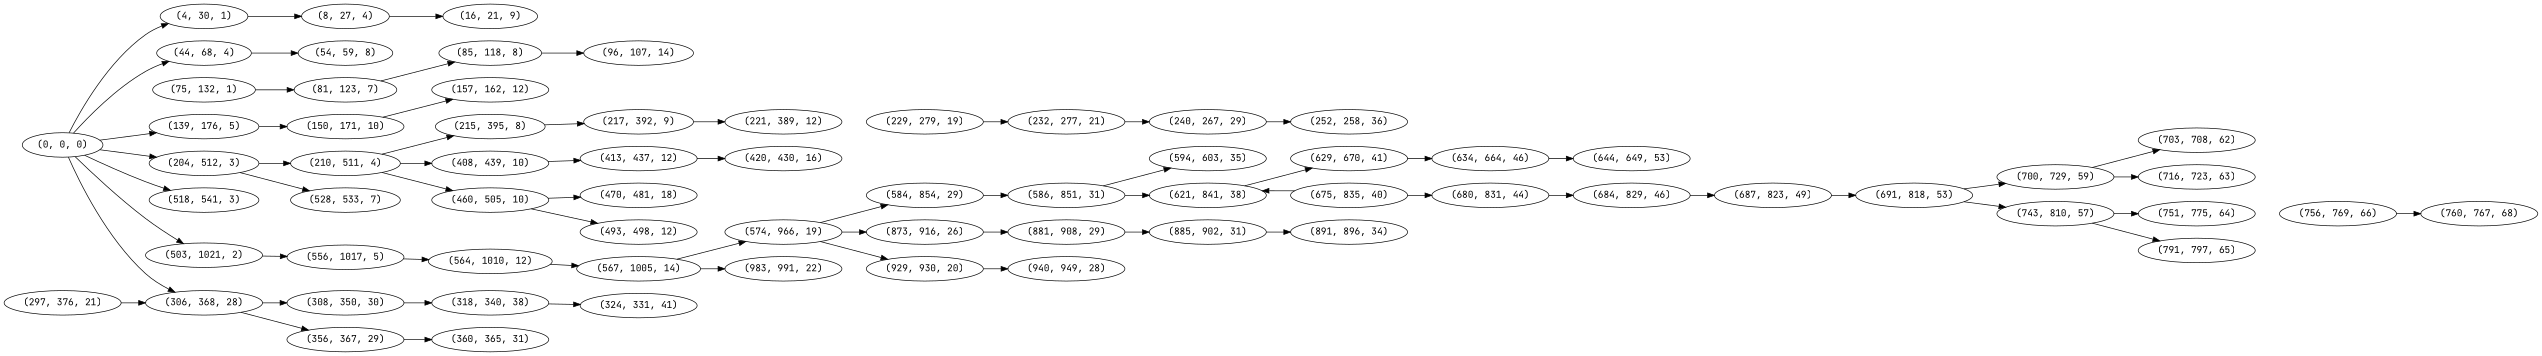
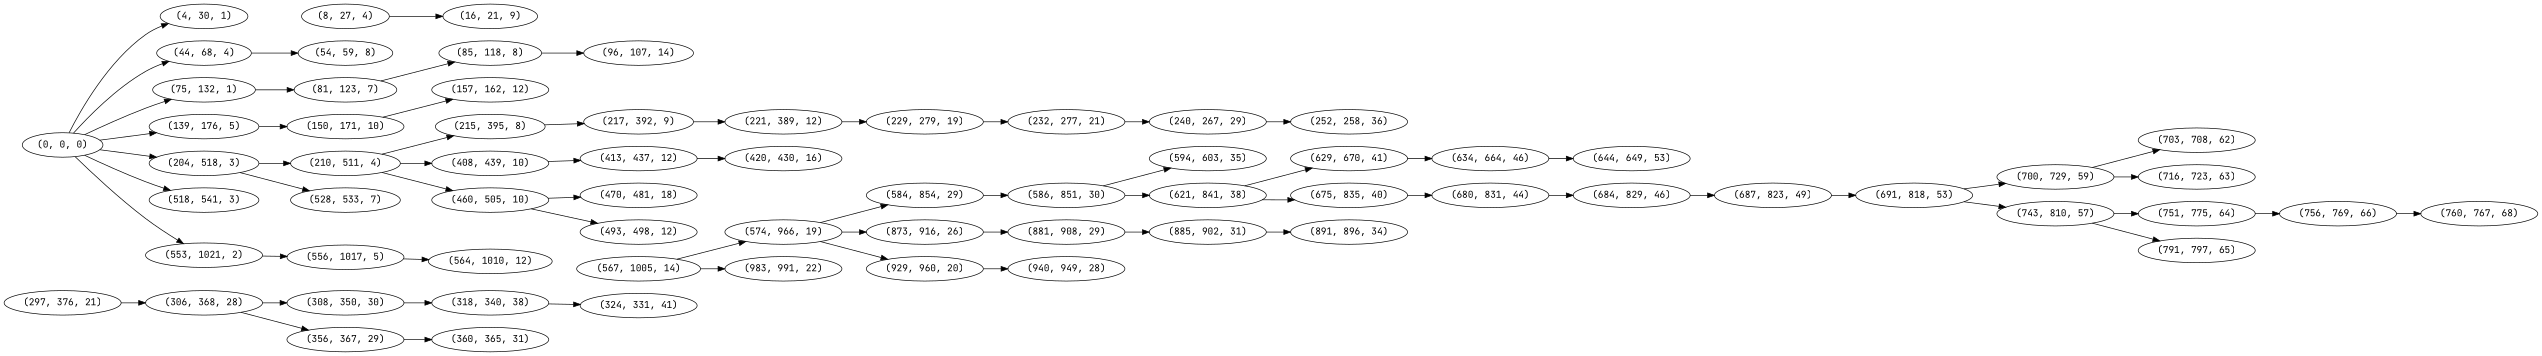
edge "(4, 30, 1)" -> "(8, 27, 4)": removed
edge "(221, 389, 12)" -> "(229, 279, 19)": added
node "(204, 512, 3)": label "(204, 512, 3)" -> "(204, 518, 3)"
edge "(675, 835, 40)" -> "(621, 841, 38)": reversed
node "(586, 851, 31)": label "(586, 851, 31)" -> "(586, 851, 30)"
edge "(751, 775, 64)" -> "(756, 769, 66)": added
edge "(0, 0, 0)" -> "(306, 368, 28)": now "(0, 0, 0)" -> "(75, 132, 1)"
node "(503, 1021, 2)": label "(503, 1021, 2)" -> "(553, 1021, 2)"
edge "(564, 1010, 12)" -> "(567, 1005, 14)": removed
node "(929, 930, 20)": label "(929, 930, 20)" -> "(929, 960, 20)"
